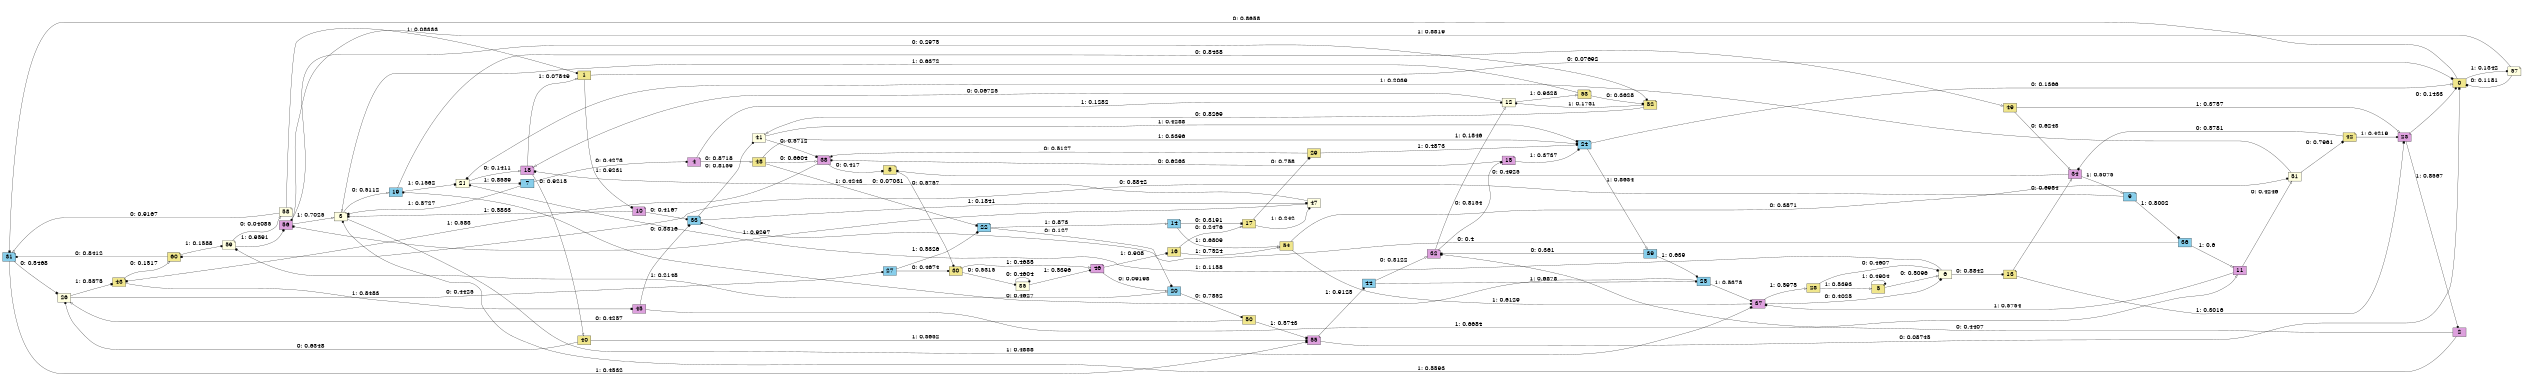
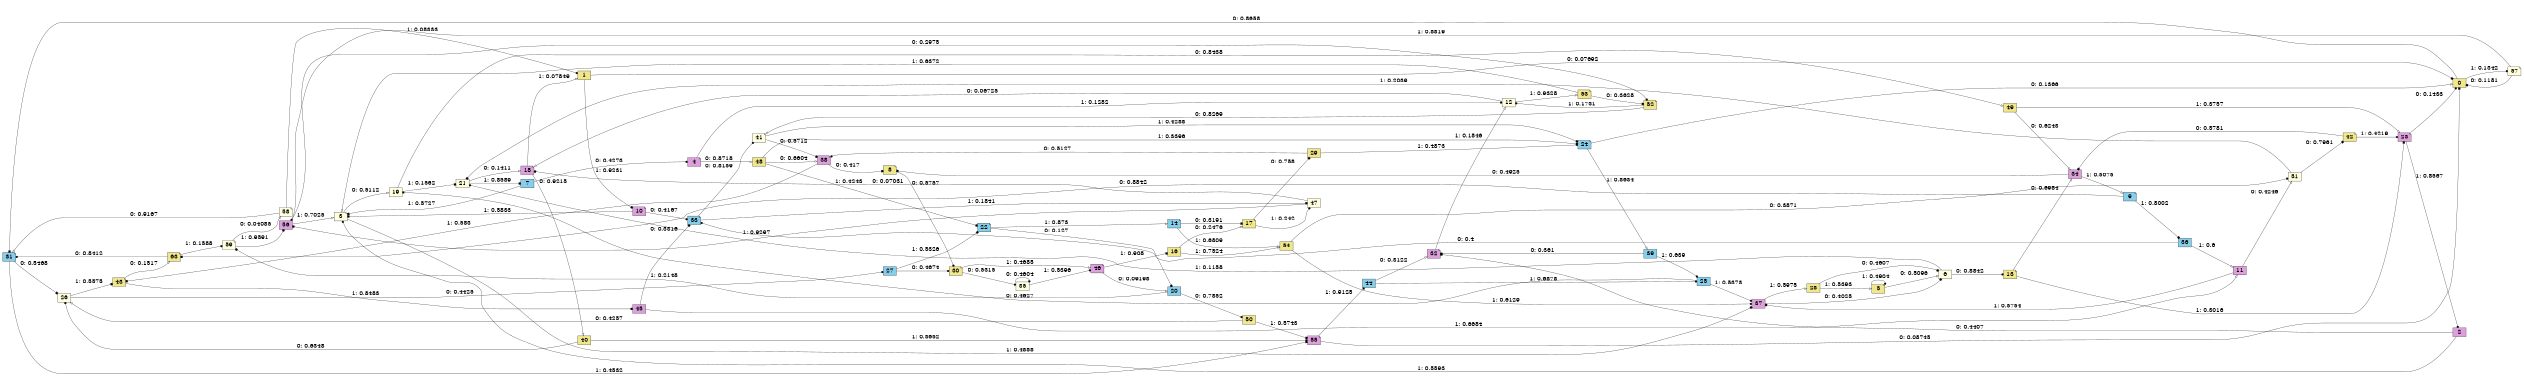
node "15": removed
node "19": fillcolor skyblue -> lightyellow
node "60": label "60" -> "63"
